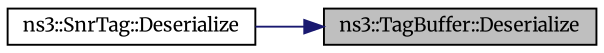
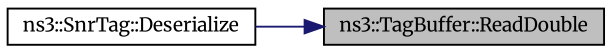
node "ns3::TagBuffer::Deserialize": label "ns3::TagBuffer::Deserialize" -> "ns3::TagBuffer::ReadDouble"
